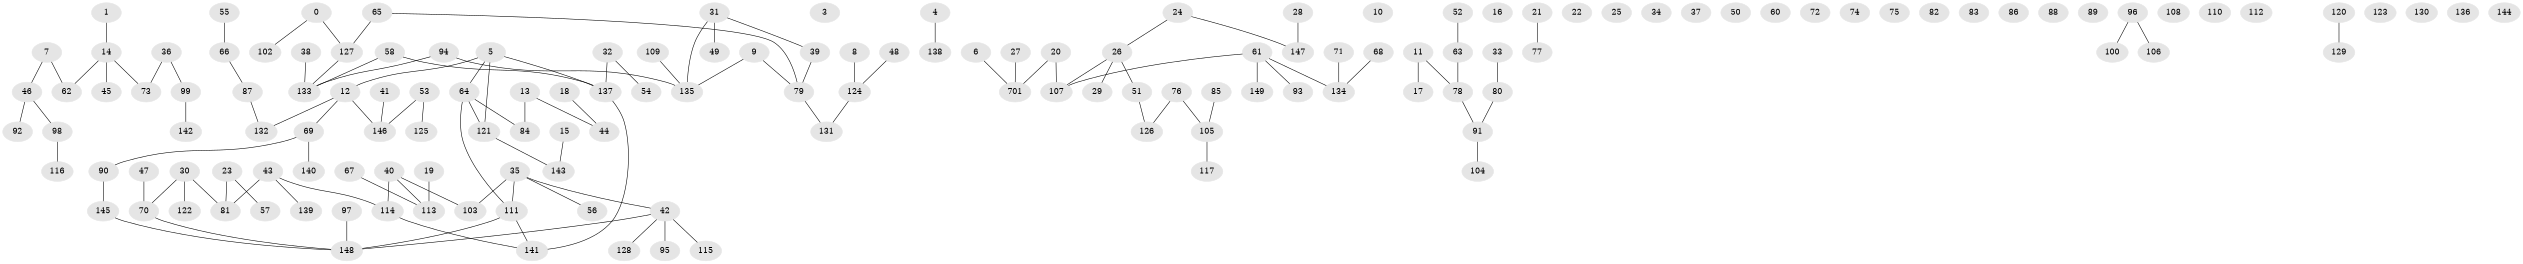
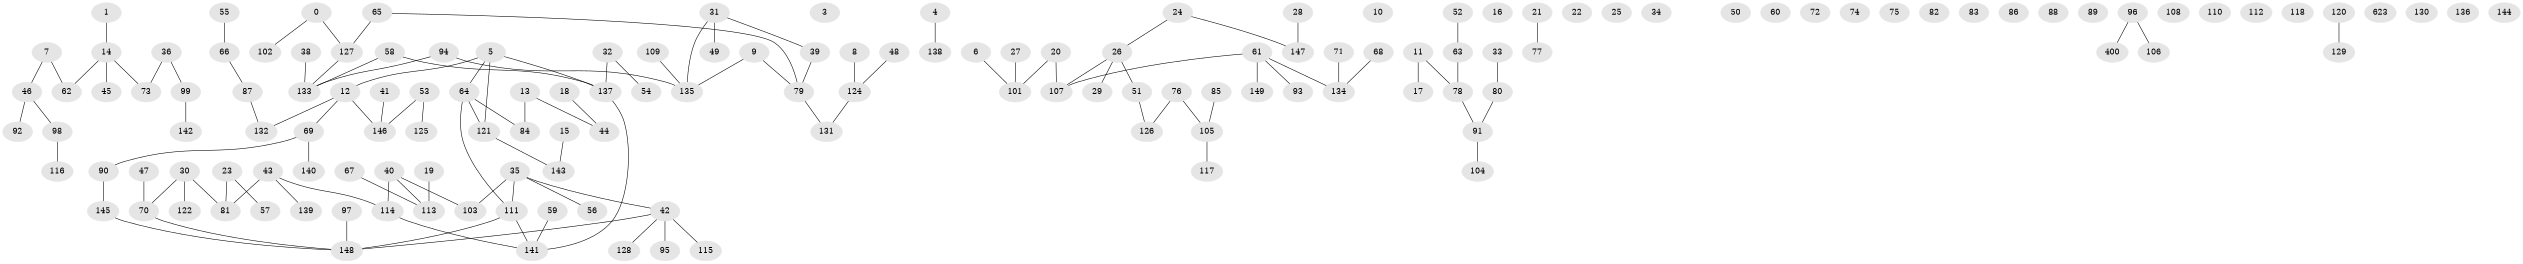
node "37": removed
node "118": added
node "123": label "123" -> "623"
node "100": label "100" -> "400"
node "701": label "701" -> "101"
node "59": added
